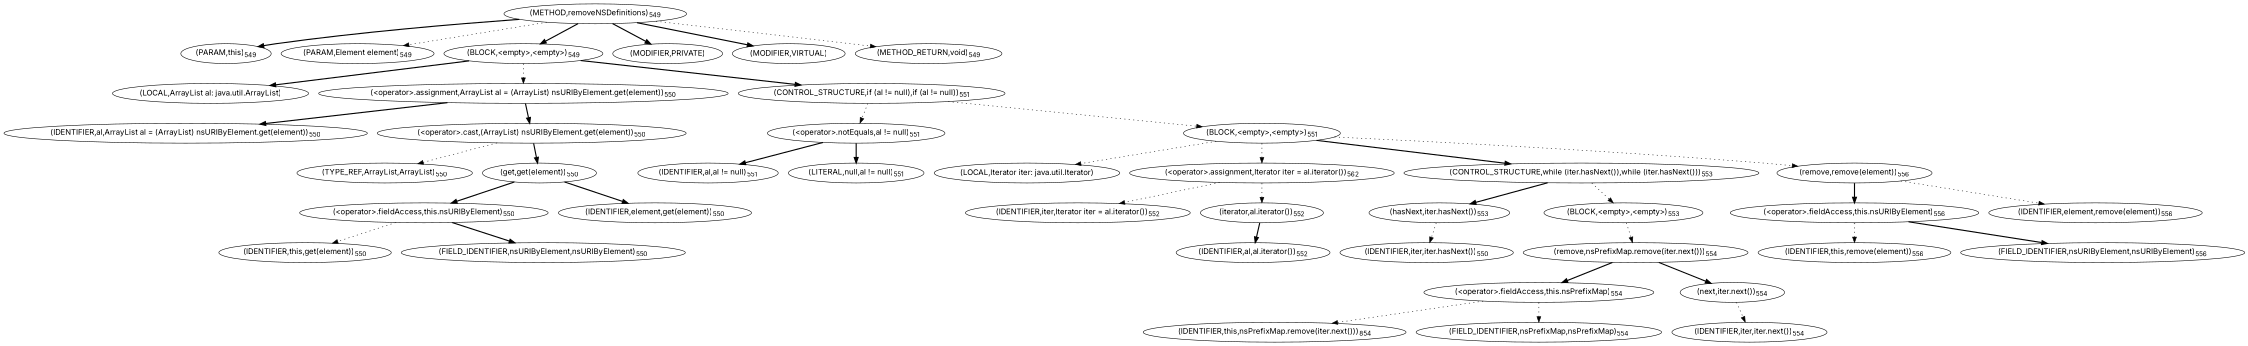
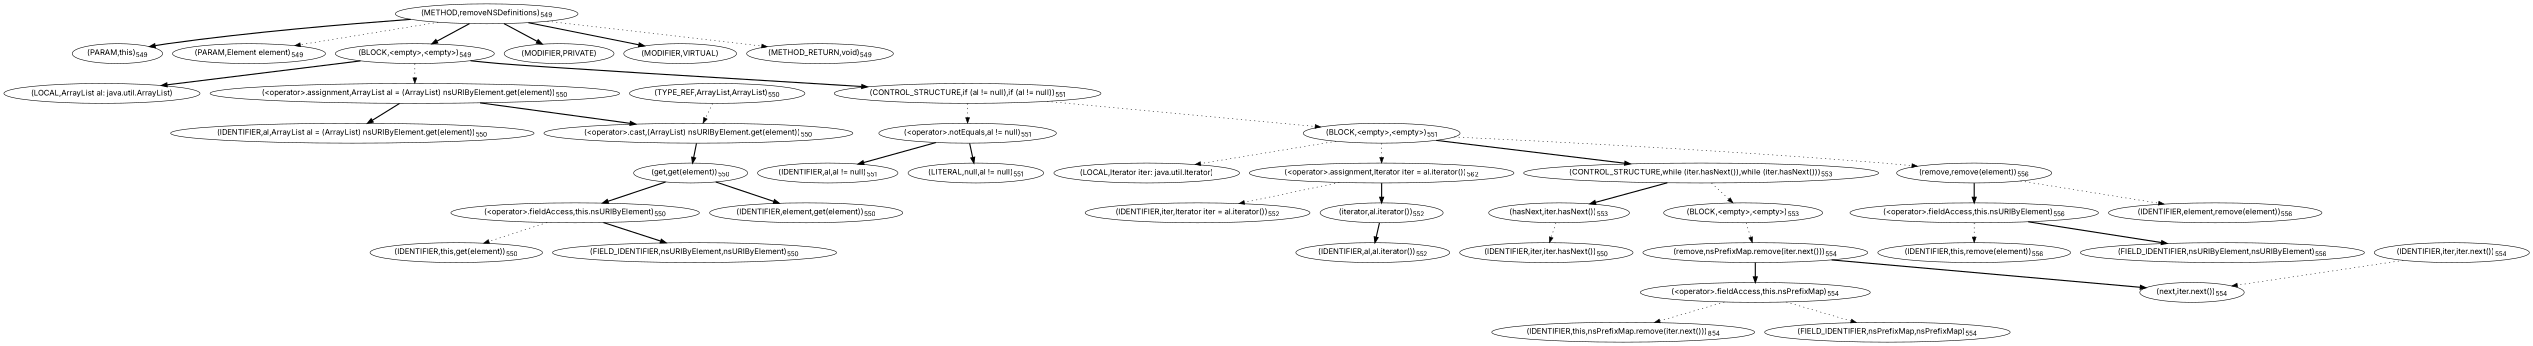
edge "(<operator>.cast,(ArrayList) nsURIByElement.get(element))" -> "(TYPE_REF,ArrayList,ArrayList)": reversed
edge "(<operator>.assignment,Iterator iter = al.iterator())" -> "(iterator,al.iterator())": style dotted -> bold
edge "(next,iter.next())" -> "(IDENTIFIER,iter,iter.next())": reversed
